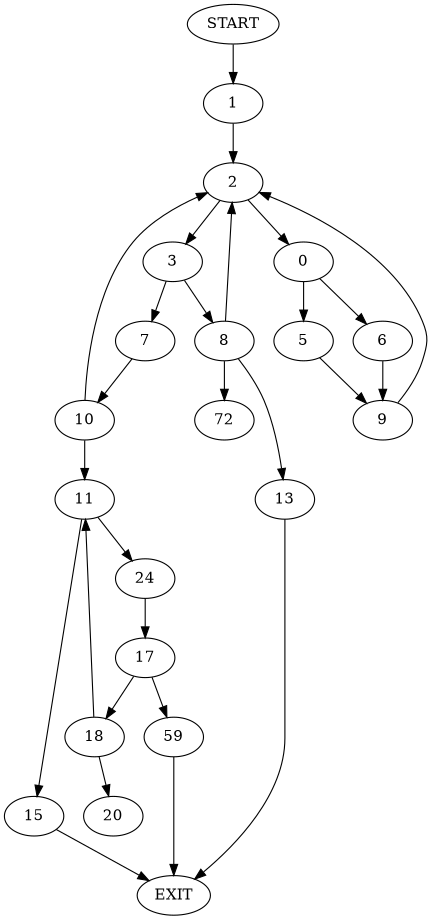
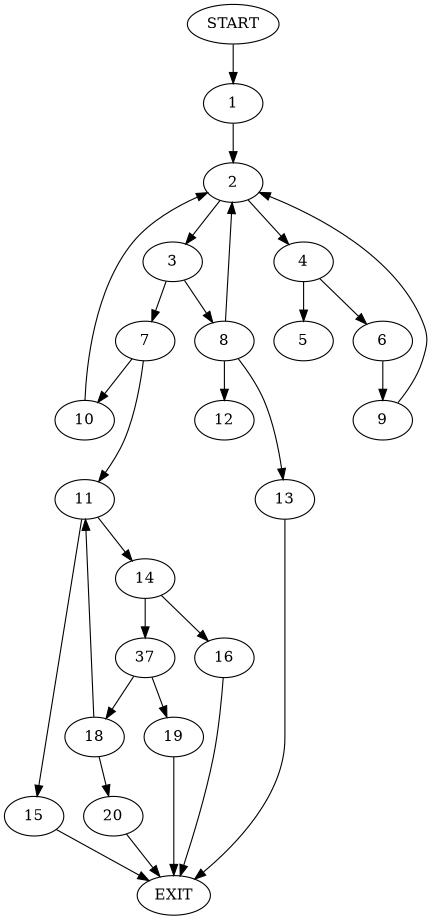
node "0": label "0" -> "4"
edge "5" -> "9": removed
node "72": label "72" -> "12"
edge "10" -> "11": now "7" -> "11"
node "24": label "24" -> "14"
node "17": label "17" -> "37"
node "16": added
node "59": label "59" -> "19"
edge "20" -> "EXIT": added
